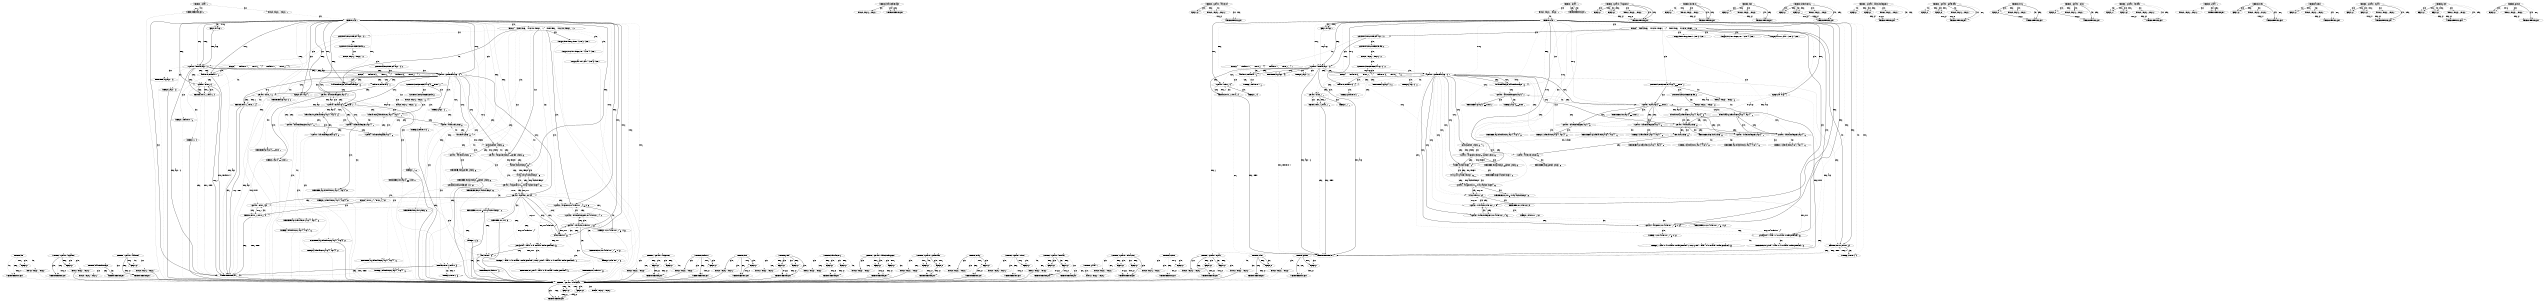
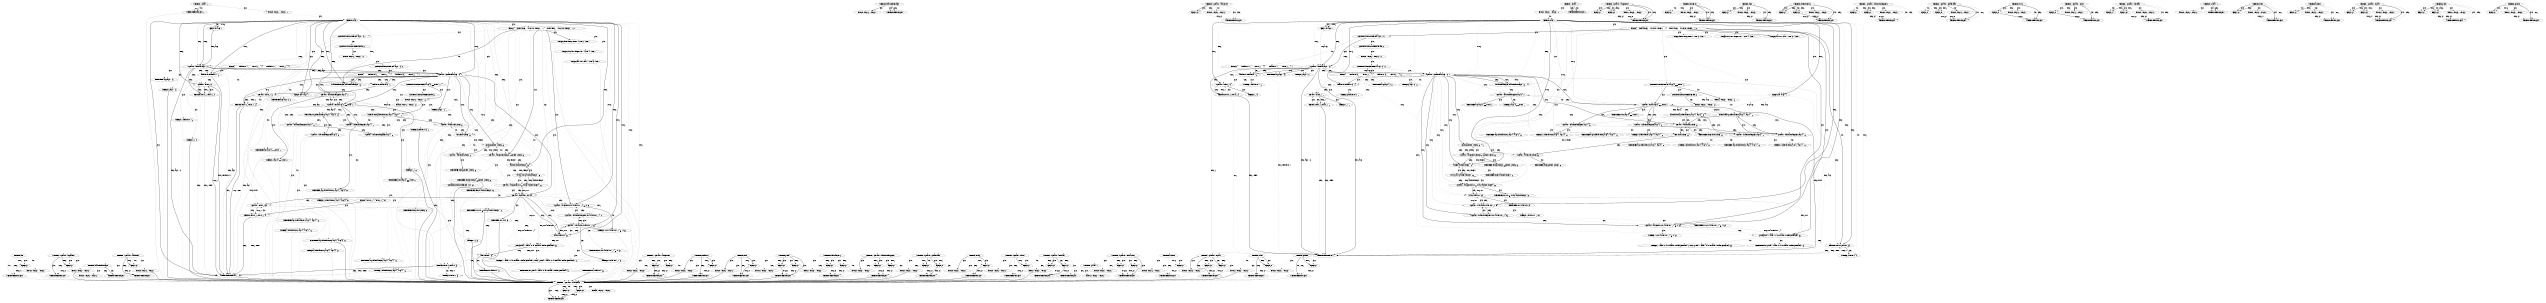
edge "(CONTROL_STRUCTURE,IF,if (!now))" -> "(<operator>.logicalNot,!now)": label "NULL: " -> "AST: "
edge "(CONTROL_STRUCTURE,IF,if (!now))" -> "(BLOCK,{ return -1; },{ return -1; })": removed, label "AST:"
